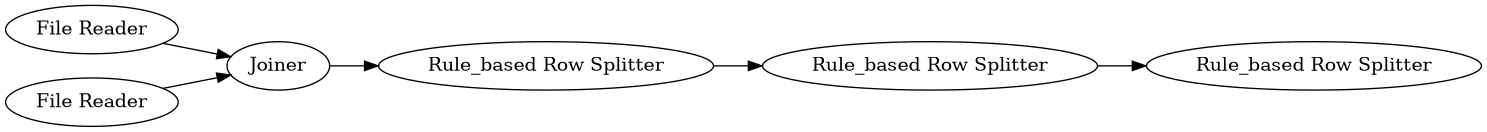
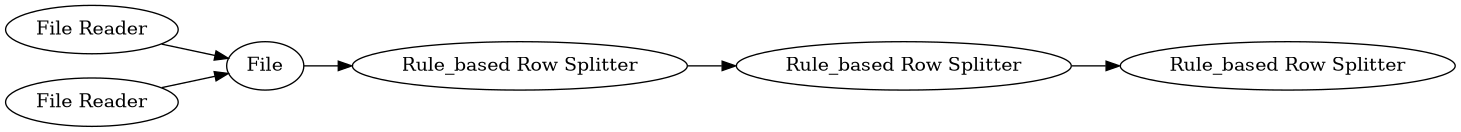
node "Joiner": label "Joiner" -> "File"
